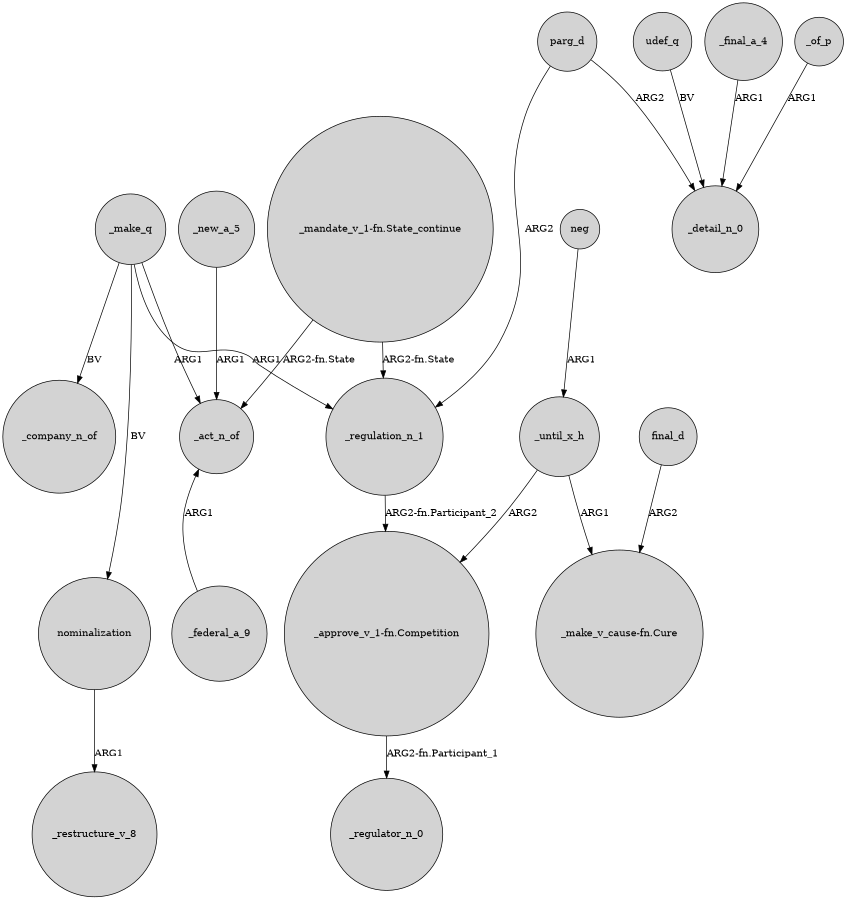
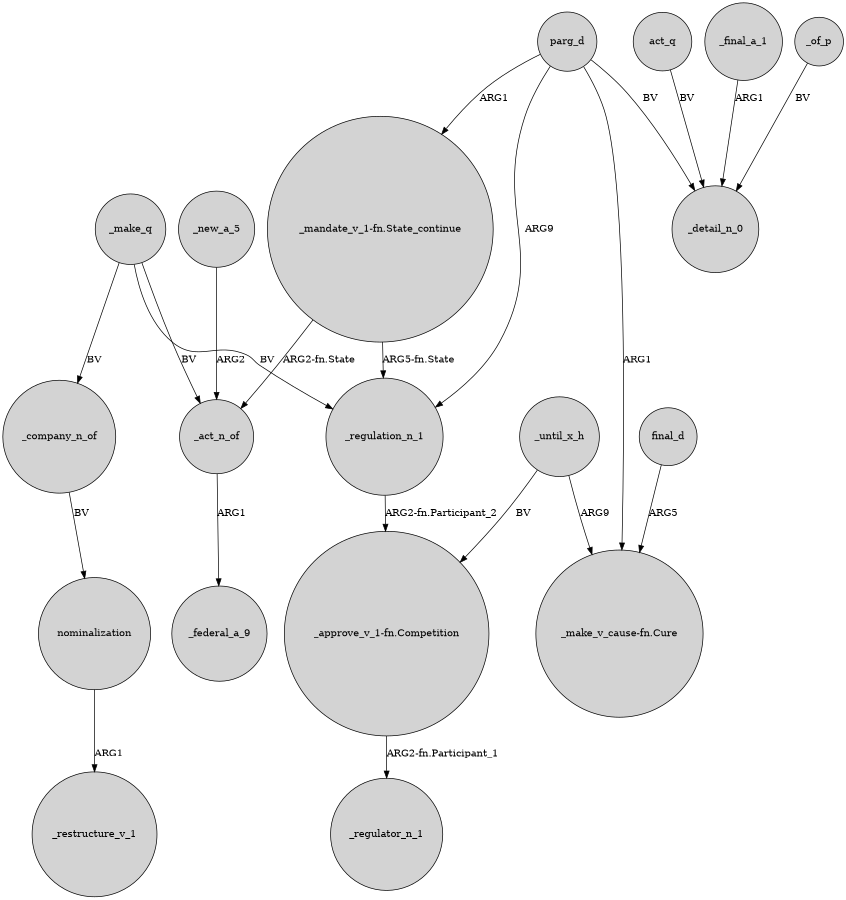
node "udef_q": label "udef_q" -> "act_q"
node "_final_a_4": label "_final_a_4" -> "_final_a_1"
edge "parg_d" -> "_mandate_v_1-fn.State_continue": added, label "ARG1"
edge "parg_d" -> "_detail_n_0": label "ARG2" -> "BV"
edge "_of_p" -> "_detail_n_0": label "ARG1" -> "BV"
edge "parg_d" -> "_regulation_n_1": label "ARG2" -> "ARG9"
node "neg": removed
edge "parg_d" -> "_make_v_cause-fn.Cure": added, label "ARG1"
edge "_make_q" -> "_act_n_of": label "ARG1" -> "BV"
edge "_new_a_5" -> "_act_n_of": label "ARG1" -> "ARG2"
edge "_make_q" -> "_regulation_n_1": label "ARG1" -> "BV"
edge "_mandate_v_1-fn.State_continue" -> "_regulation_n_1": label "ARG2-fn.State" -> "ARG5-fn.State"
edge "_make_q" -> "nominalization": now "_company_n_of" -> "nominalization"
edge "_until_x_h" -> "_approve_v_1-fn.Competition": label "ARG2" -> "BV"
edge "_until_x_h" -> "_make_v_cause-fn.Cure": label "ARG1" -> "ARG9"
edge "final_d" -> "_make_v_cause-fn.Cure": label "ARG2" -> "ARG5"
edge "_federal_a_9" -> "_act_n_of": reversed
node "_restructure_v_8": label "_restructure_v_8" -> "_restructure_v_1"
node "_regulator_n_0": label "_regulator_n_0" -> "_regulator_n_1"
